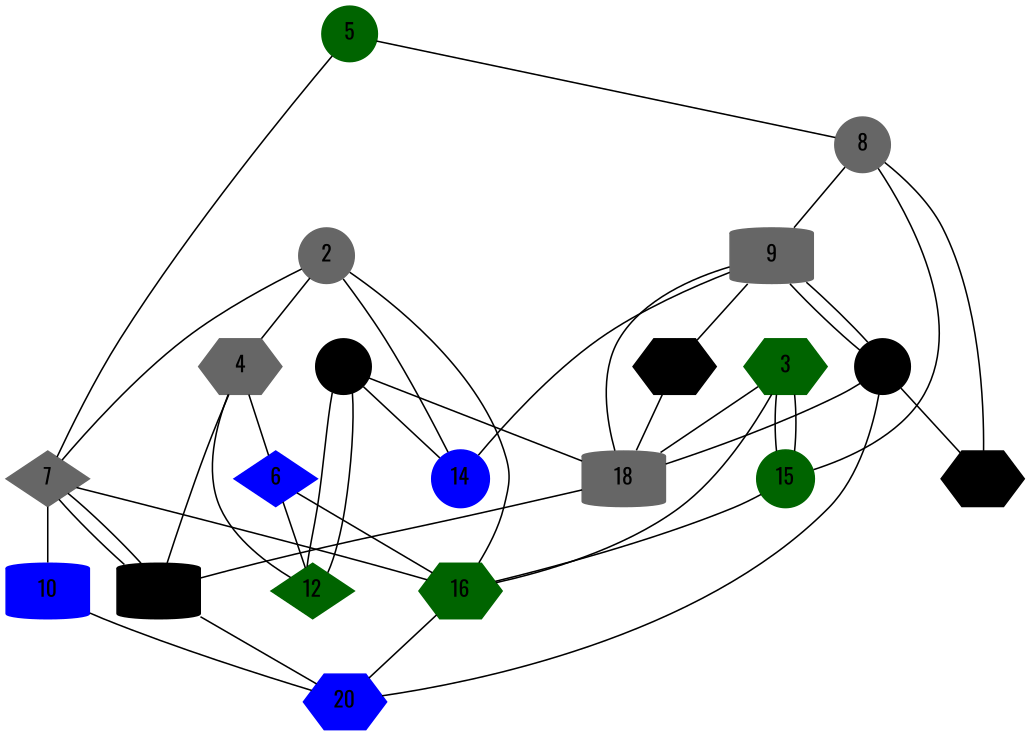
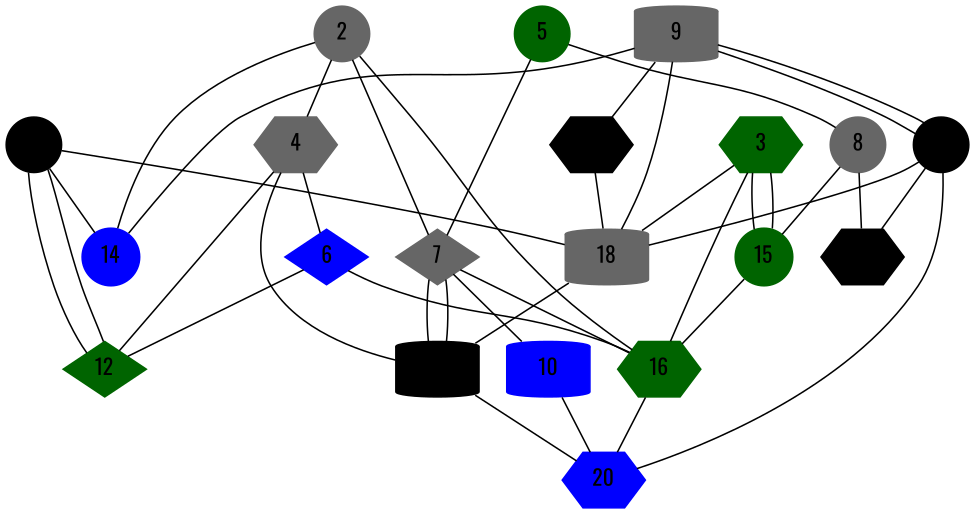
edge "8" -- "9": removed
